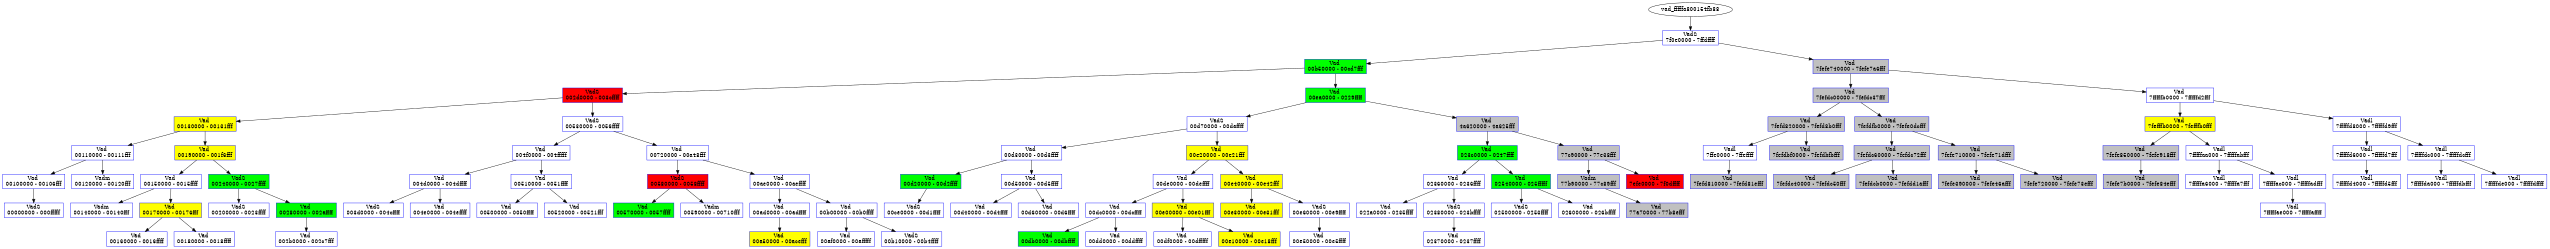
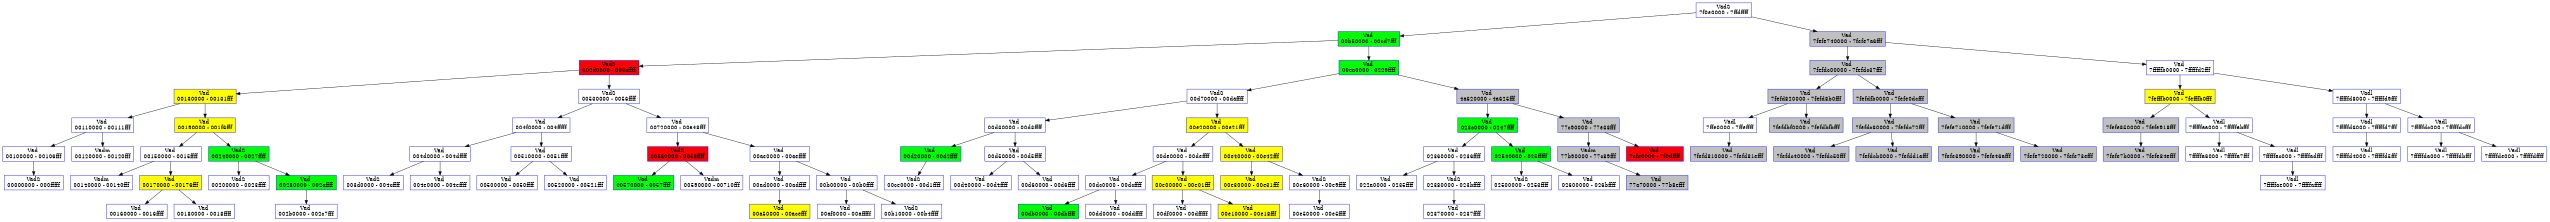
node "vad_fffffa800154fb88": removed
